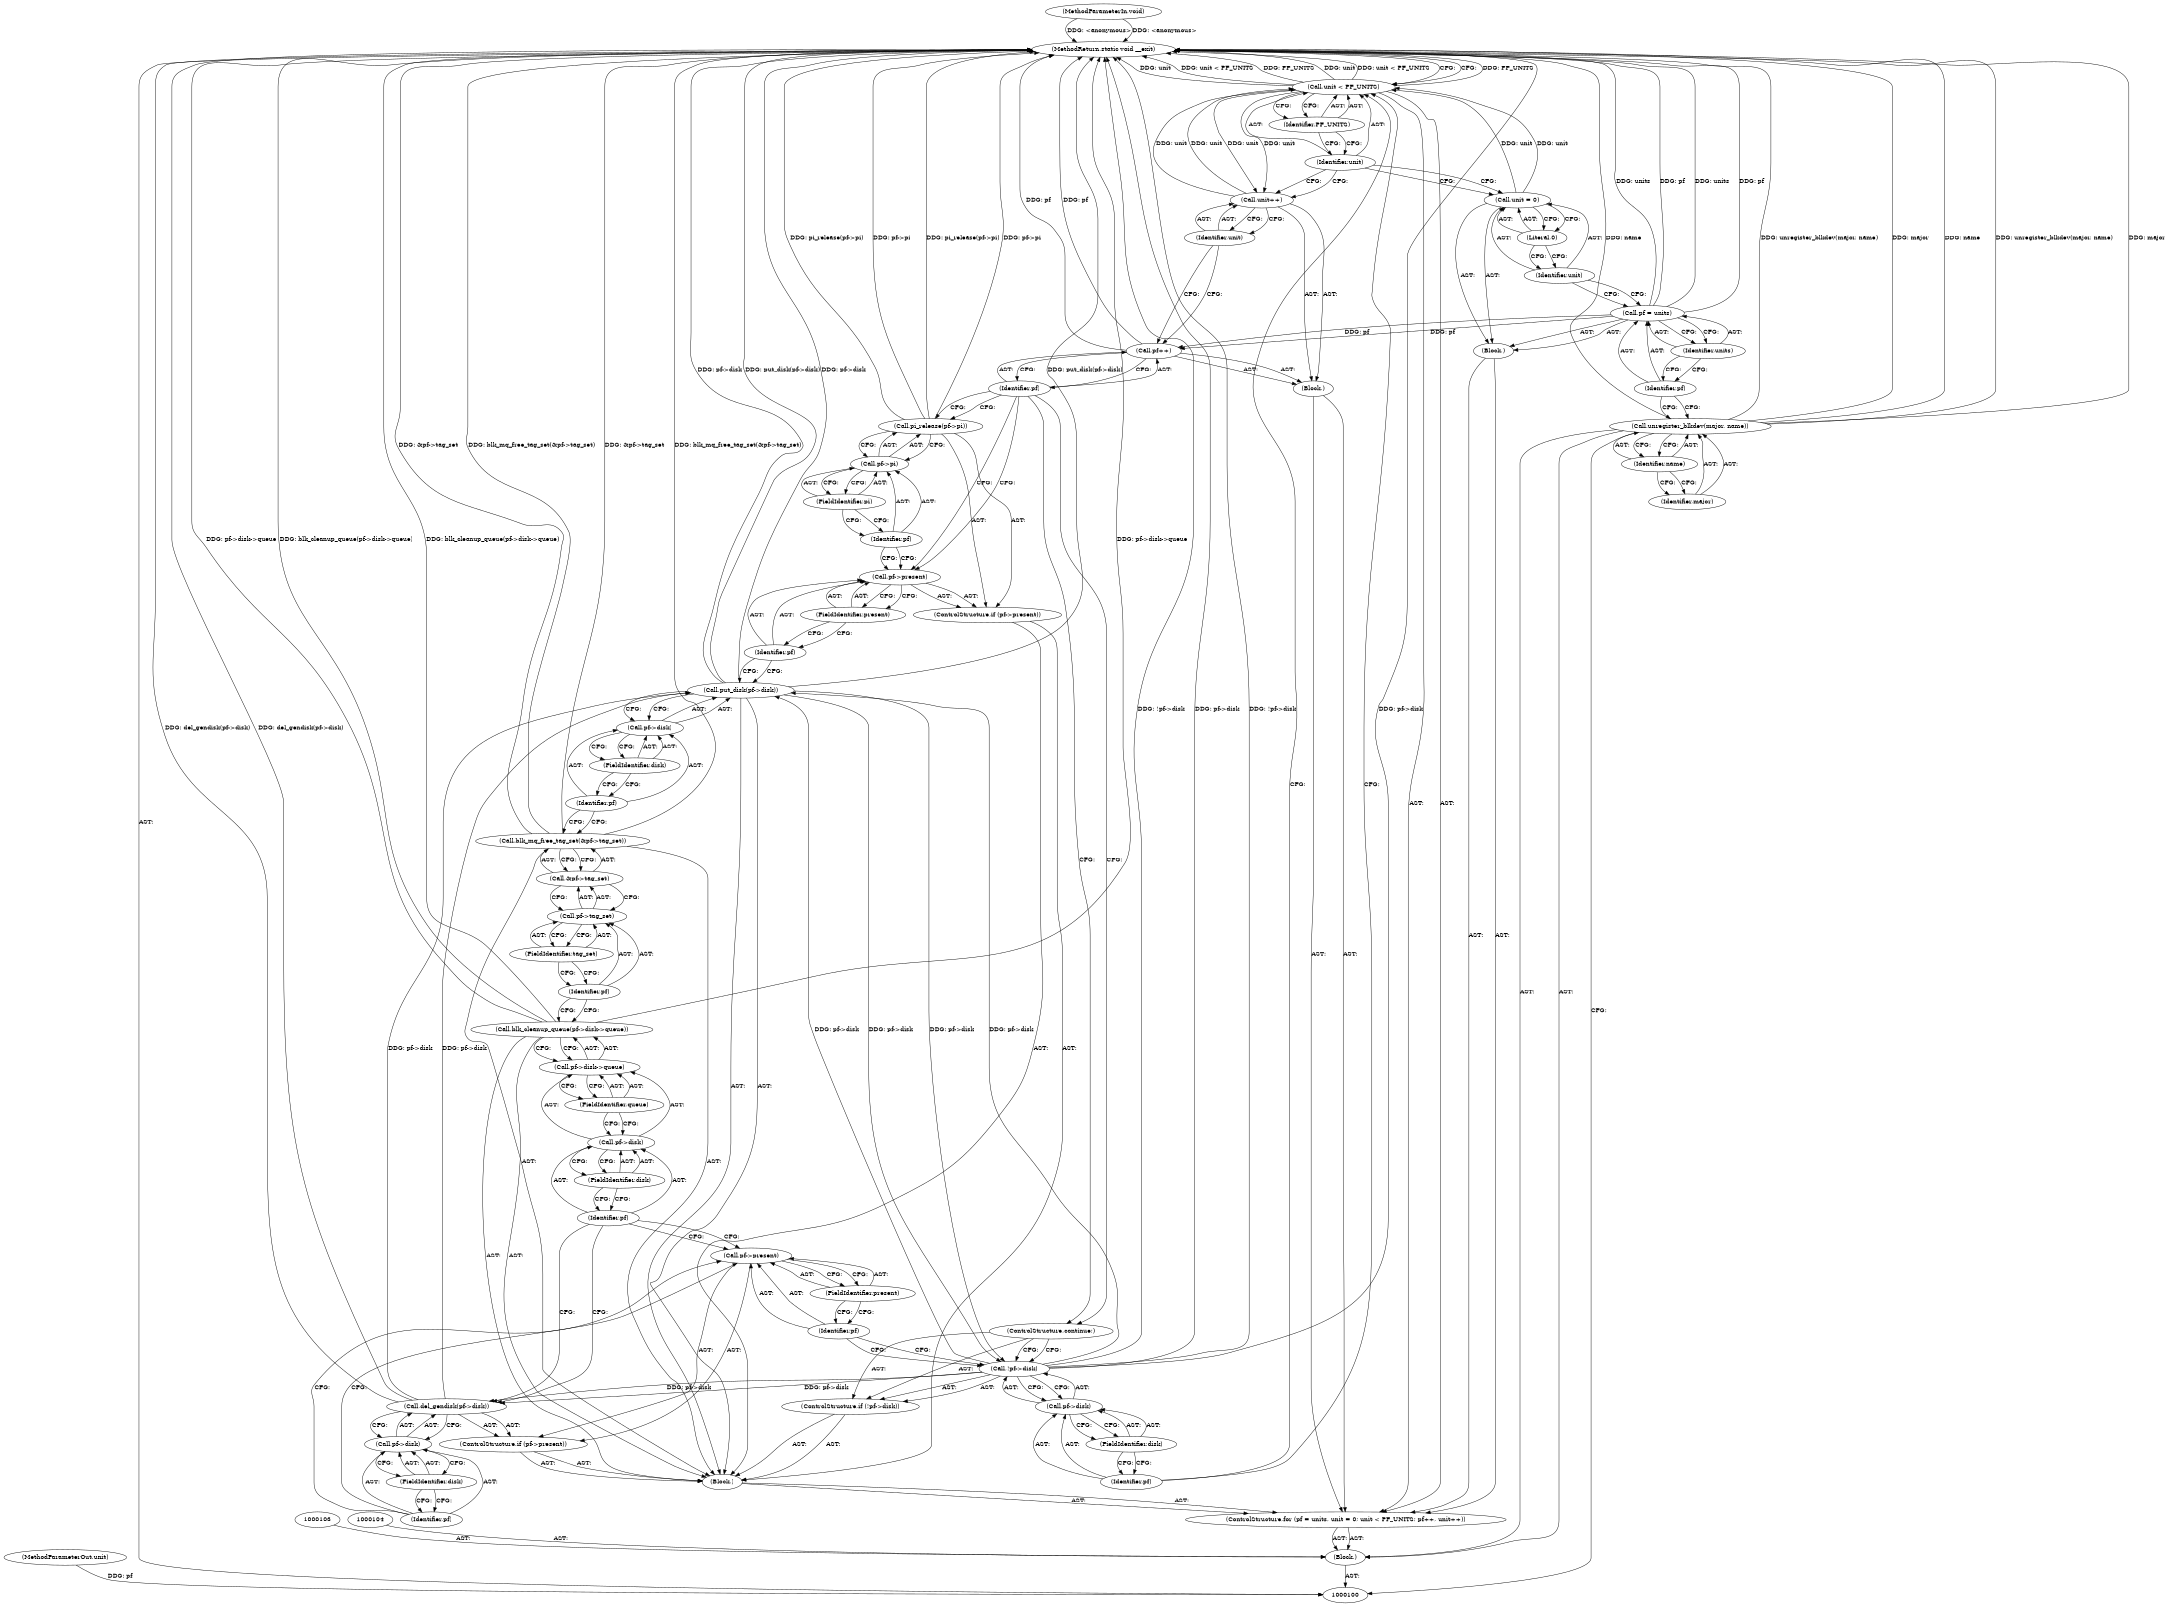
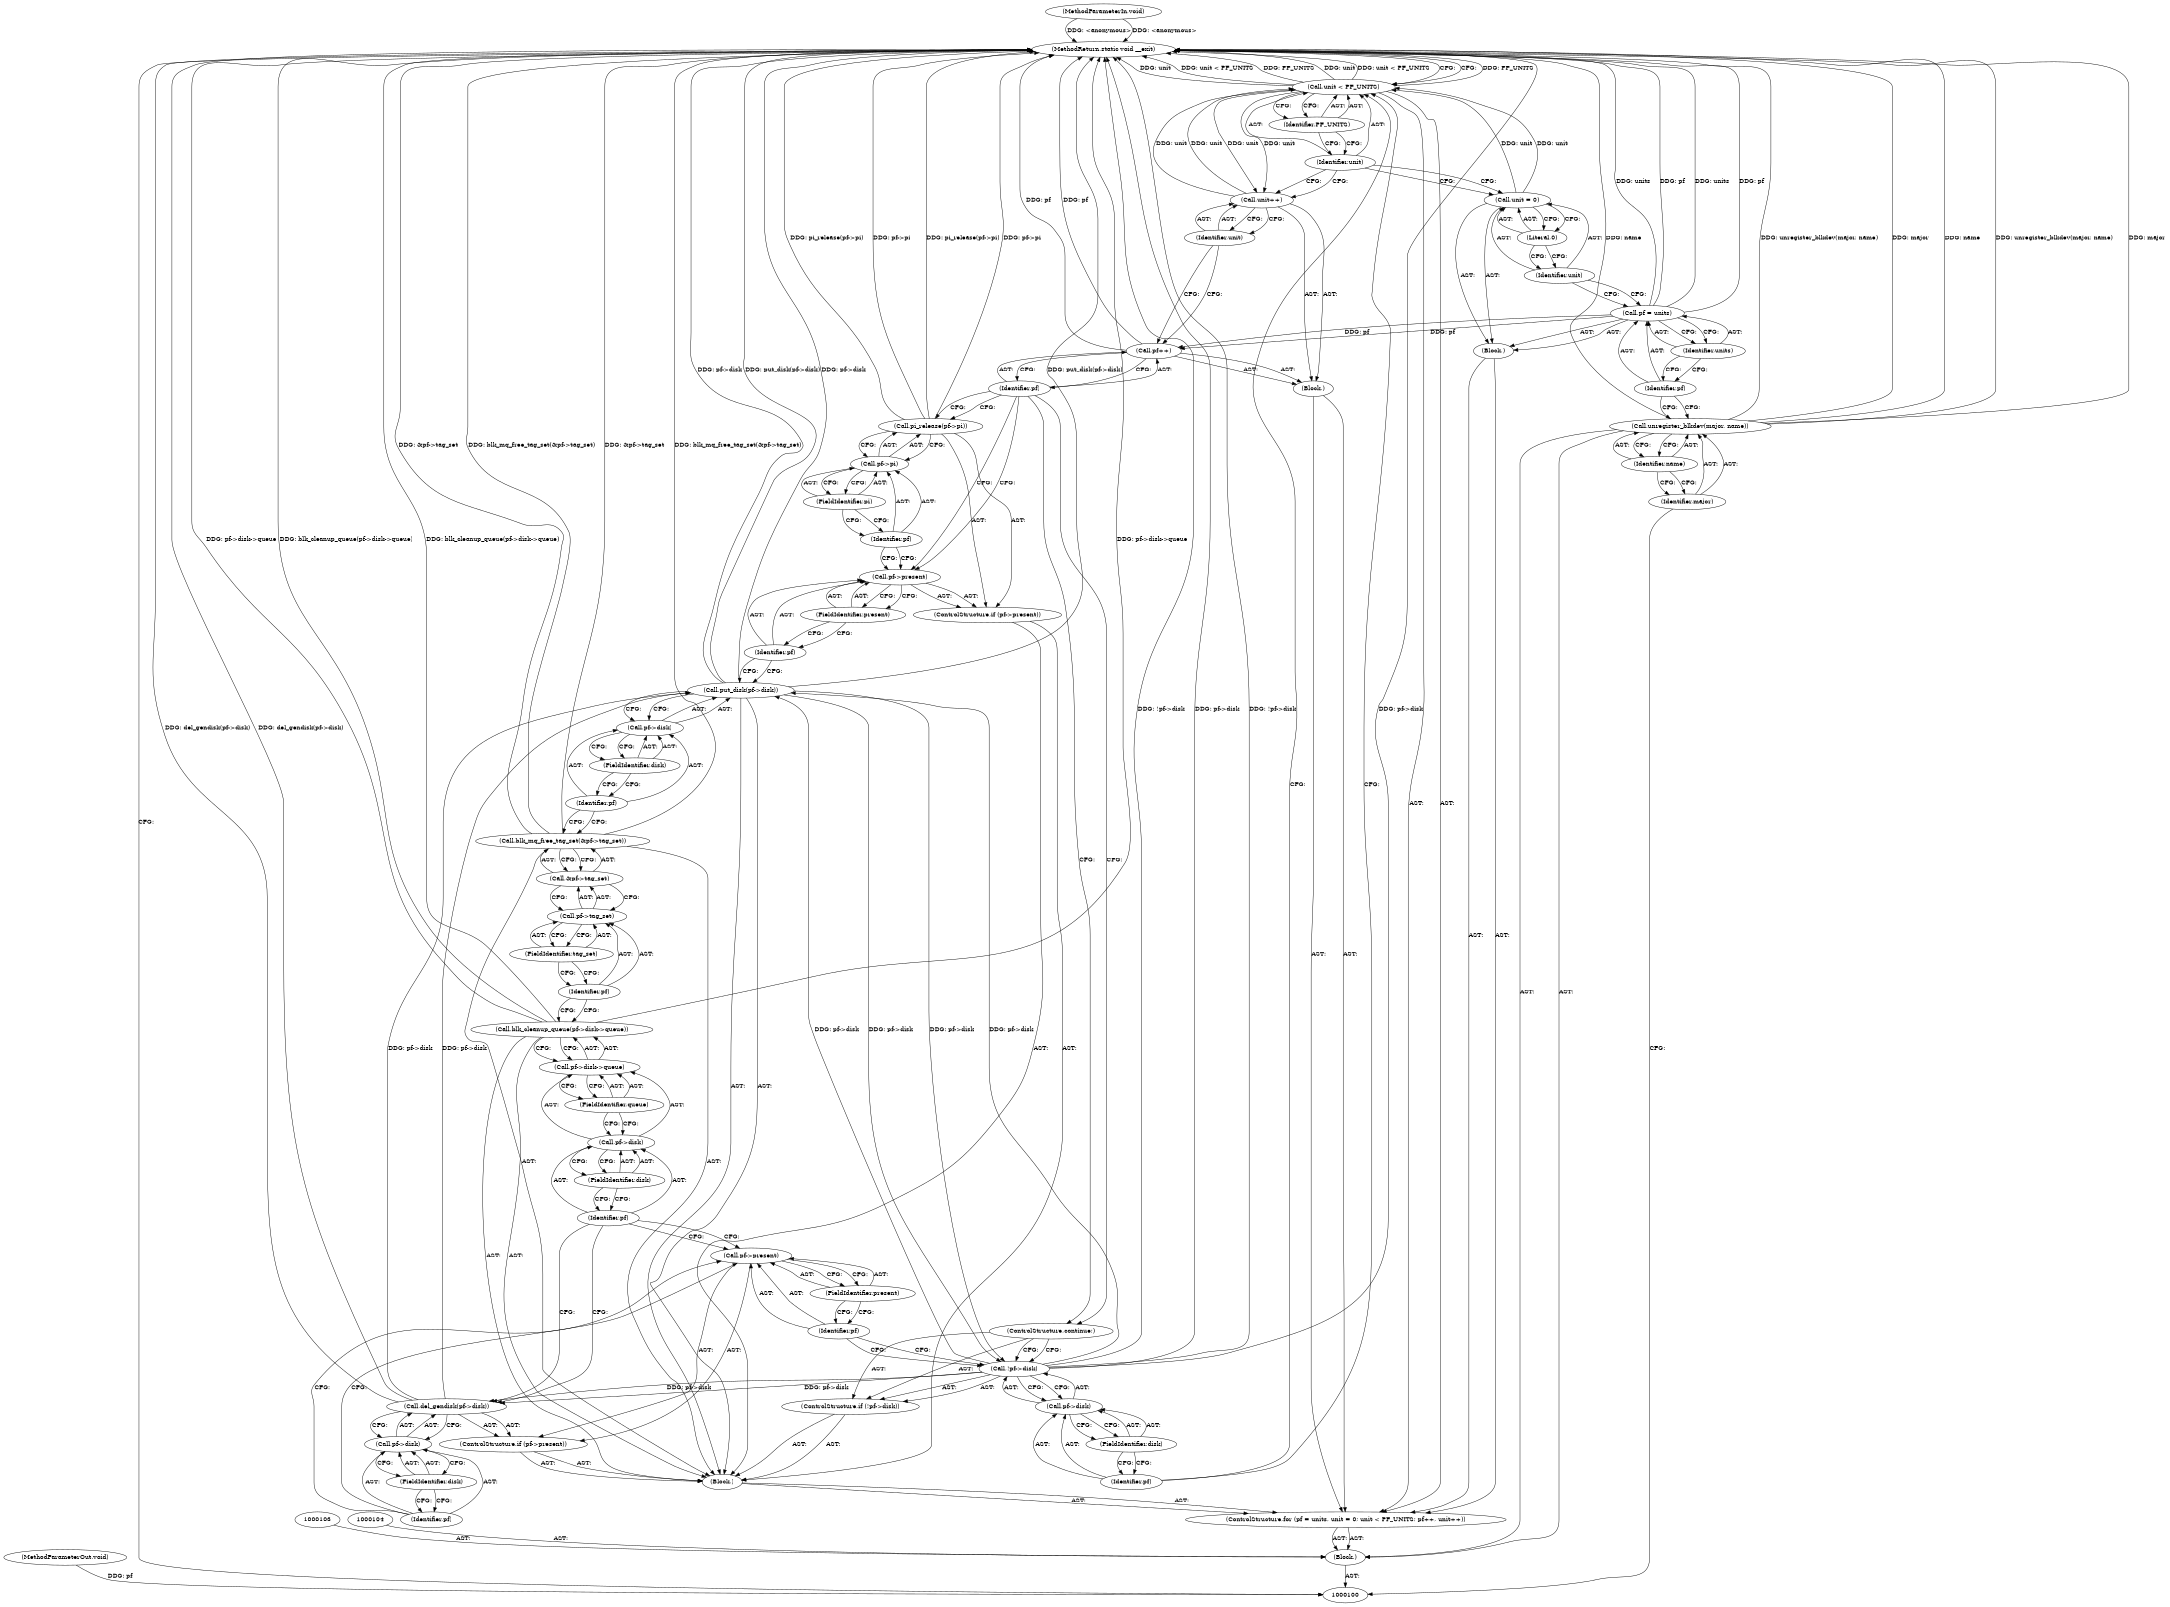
edge "(MethodReturn,static void __exit)" -> "1000100": label "AST: " -> "CFG: "
edge "(Call,unregister_blkdev(major, name))" -> "1000100": now "(Identifier,major)" -> "1000100"
node "(MethodParameterOut,unit)": label "(MethodParameterOut,unit)" -> "(MethodParameterOut,void)"
